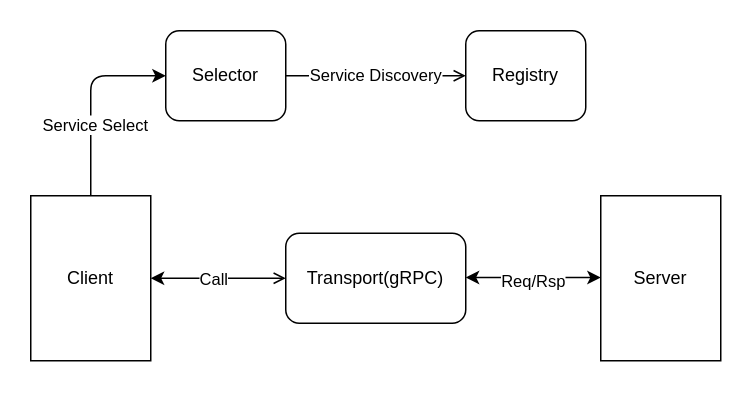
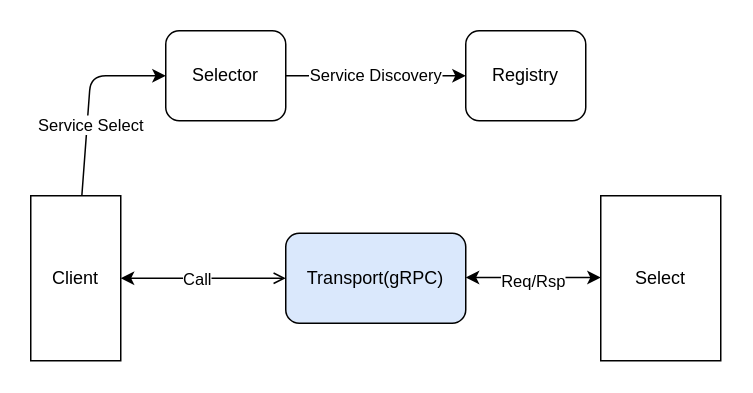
edge "Selector" -> "Registry": arrowhead open -> classic
node "Client": size 120x165 -> 90x165
node "Transport(gRPC)": fillcolor #ffffff -> #dae8fc
node "Server": label "Server" -> "Select"
